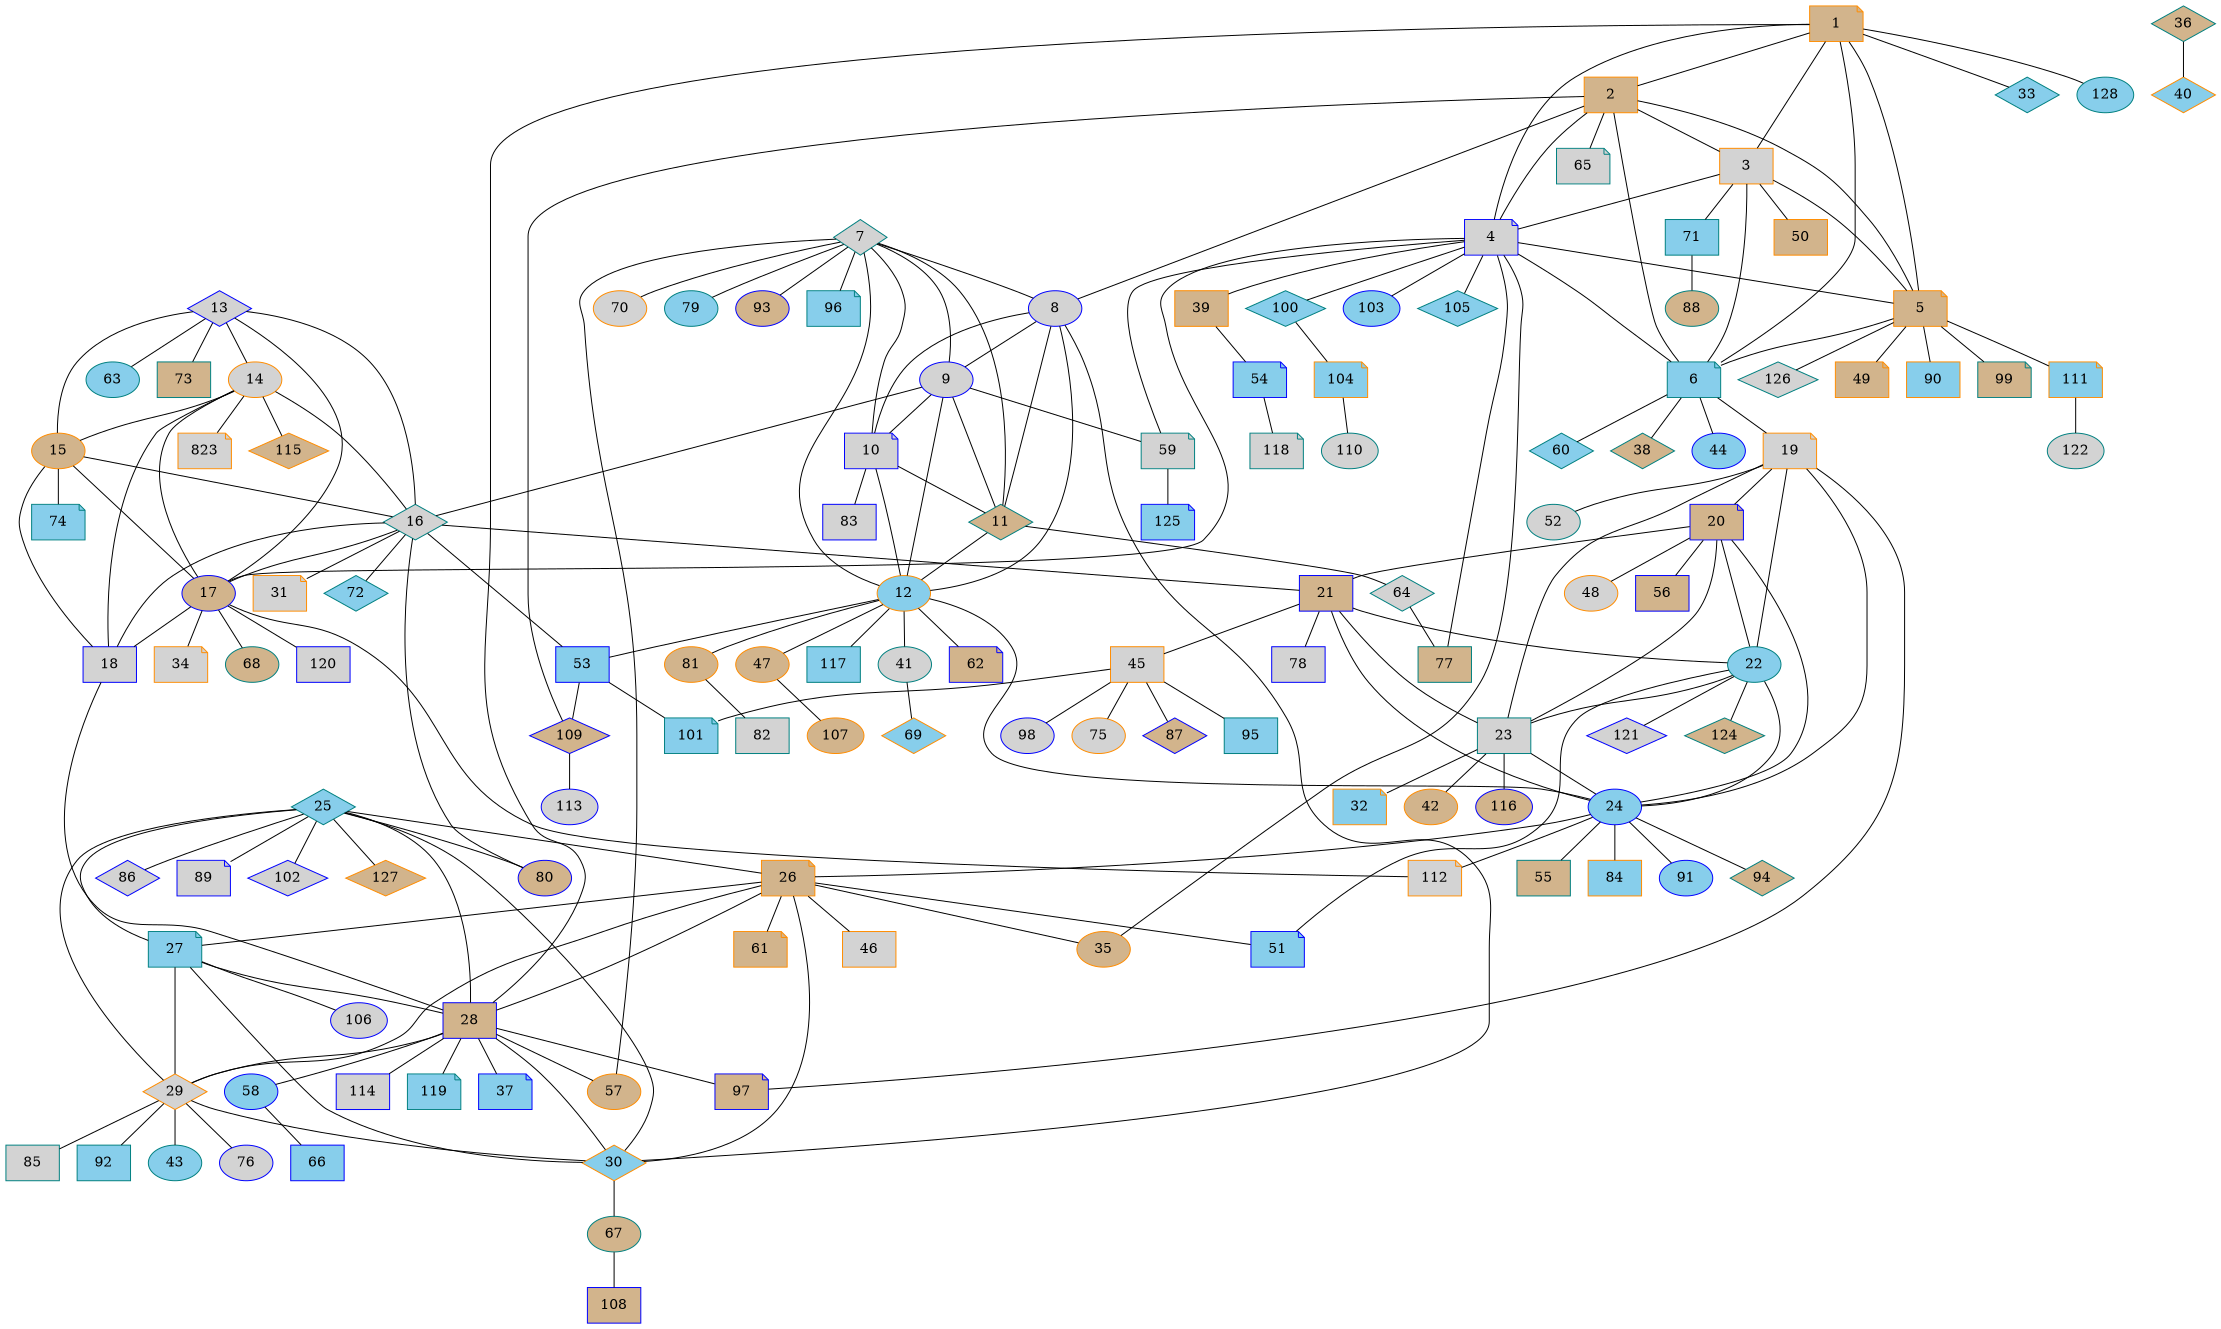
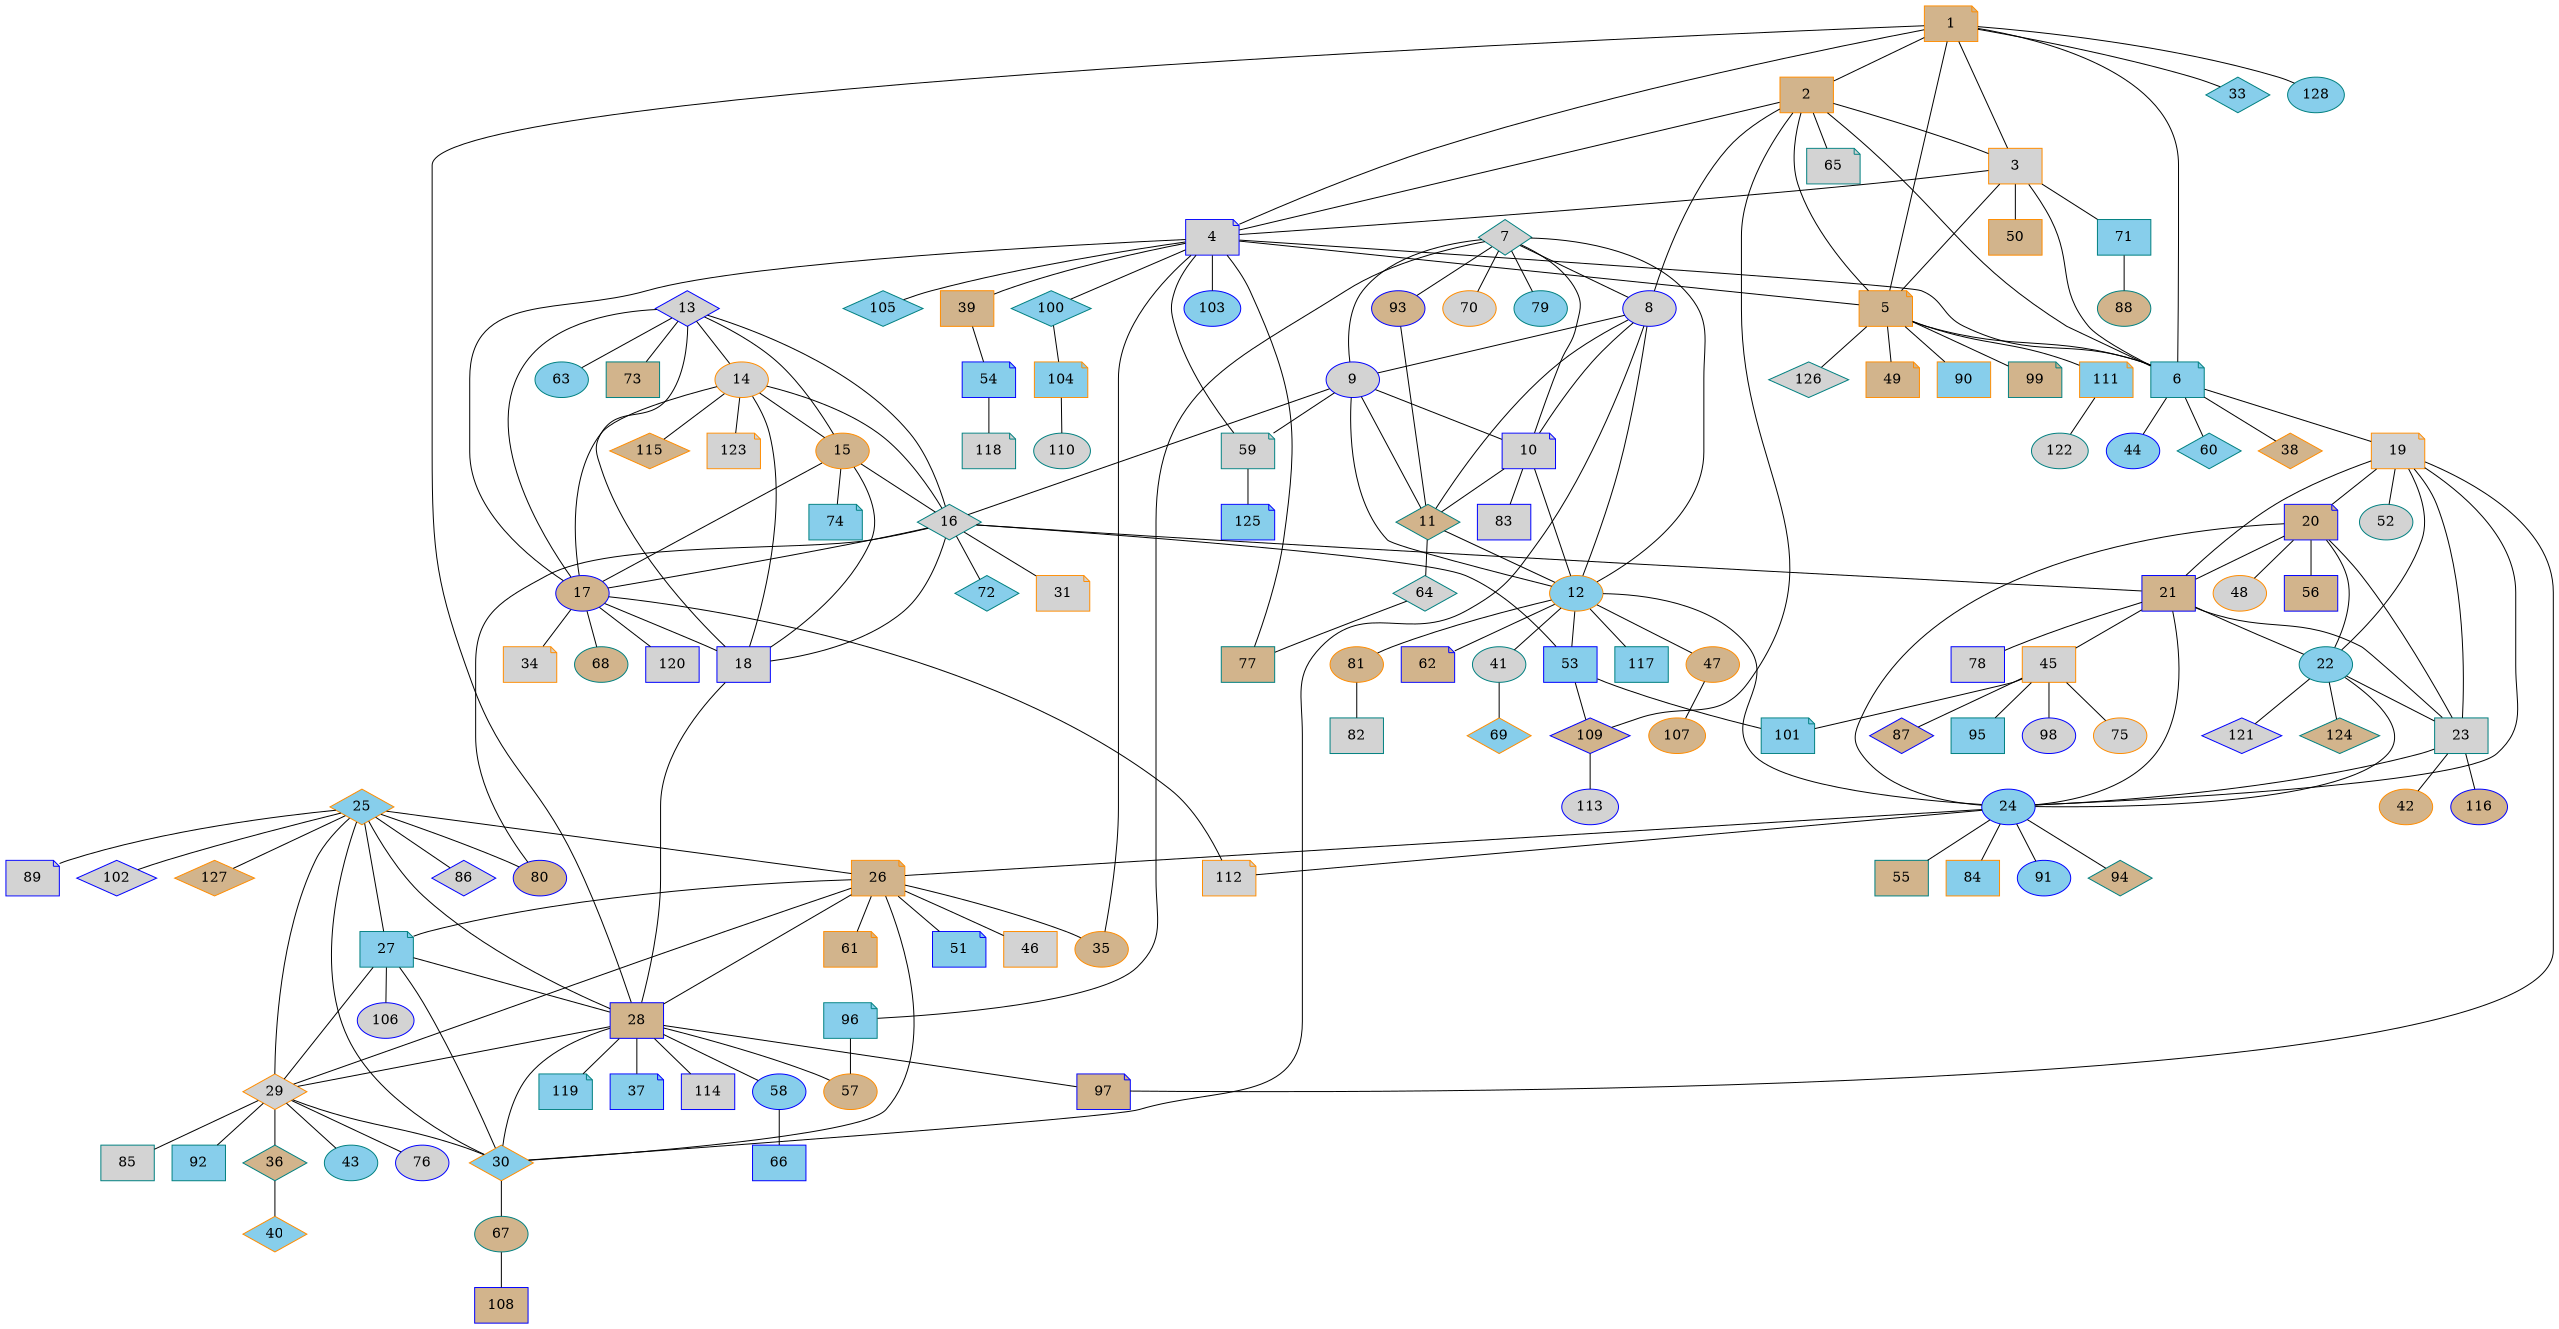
edge "7" -- "11": now "93" -- "11"
node "823": label "823" -> "123"
node "38": color teal -> darkorange
edge "13" -- "18": added
edge "19" -- "21": added
edge "7" -- "57": now "96" -- "57"
node "25": color teal -> darkorange
node "32": removed
edge "22" -- "51": removed
edge "29" -- "36": added
